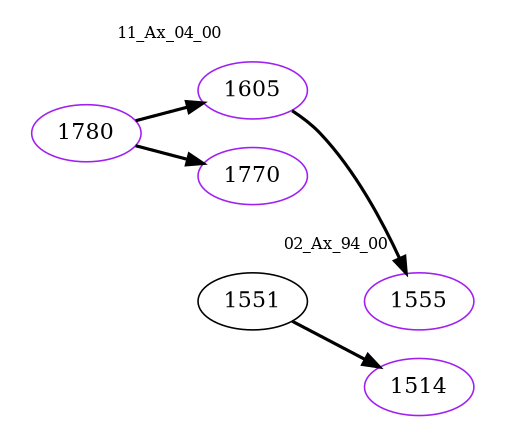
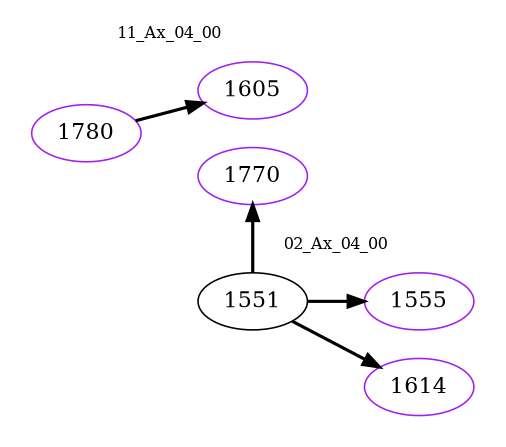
edge "1780" -> "1770": now "1551" -> "1770"
edge "1605" -> "1555": now "1551" -> "1555"
cluster "02_Ax_94_00": label "02_Ax_94_00" -> "02_Ax_04_00"
node "1514": label "1514" -> "1614"
